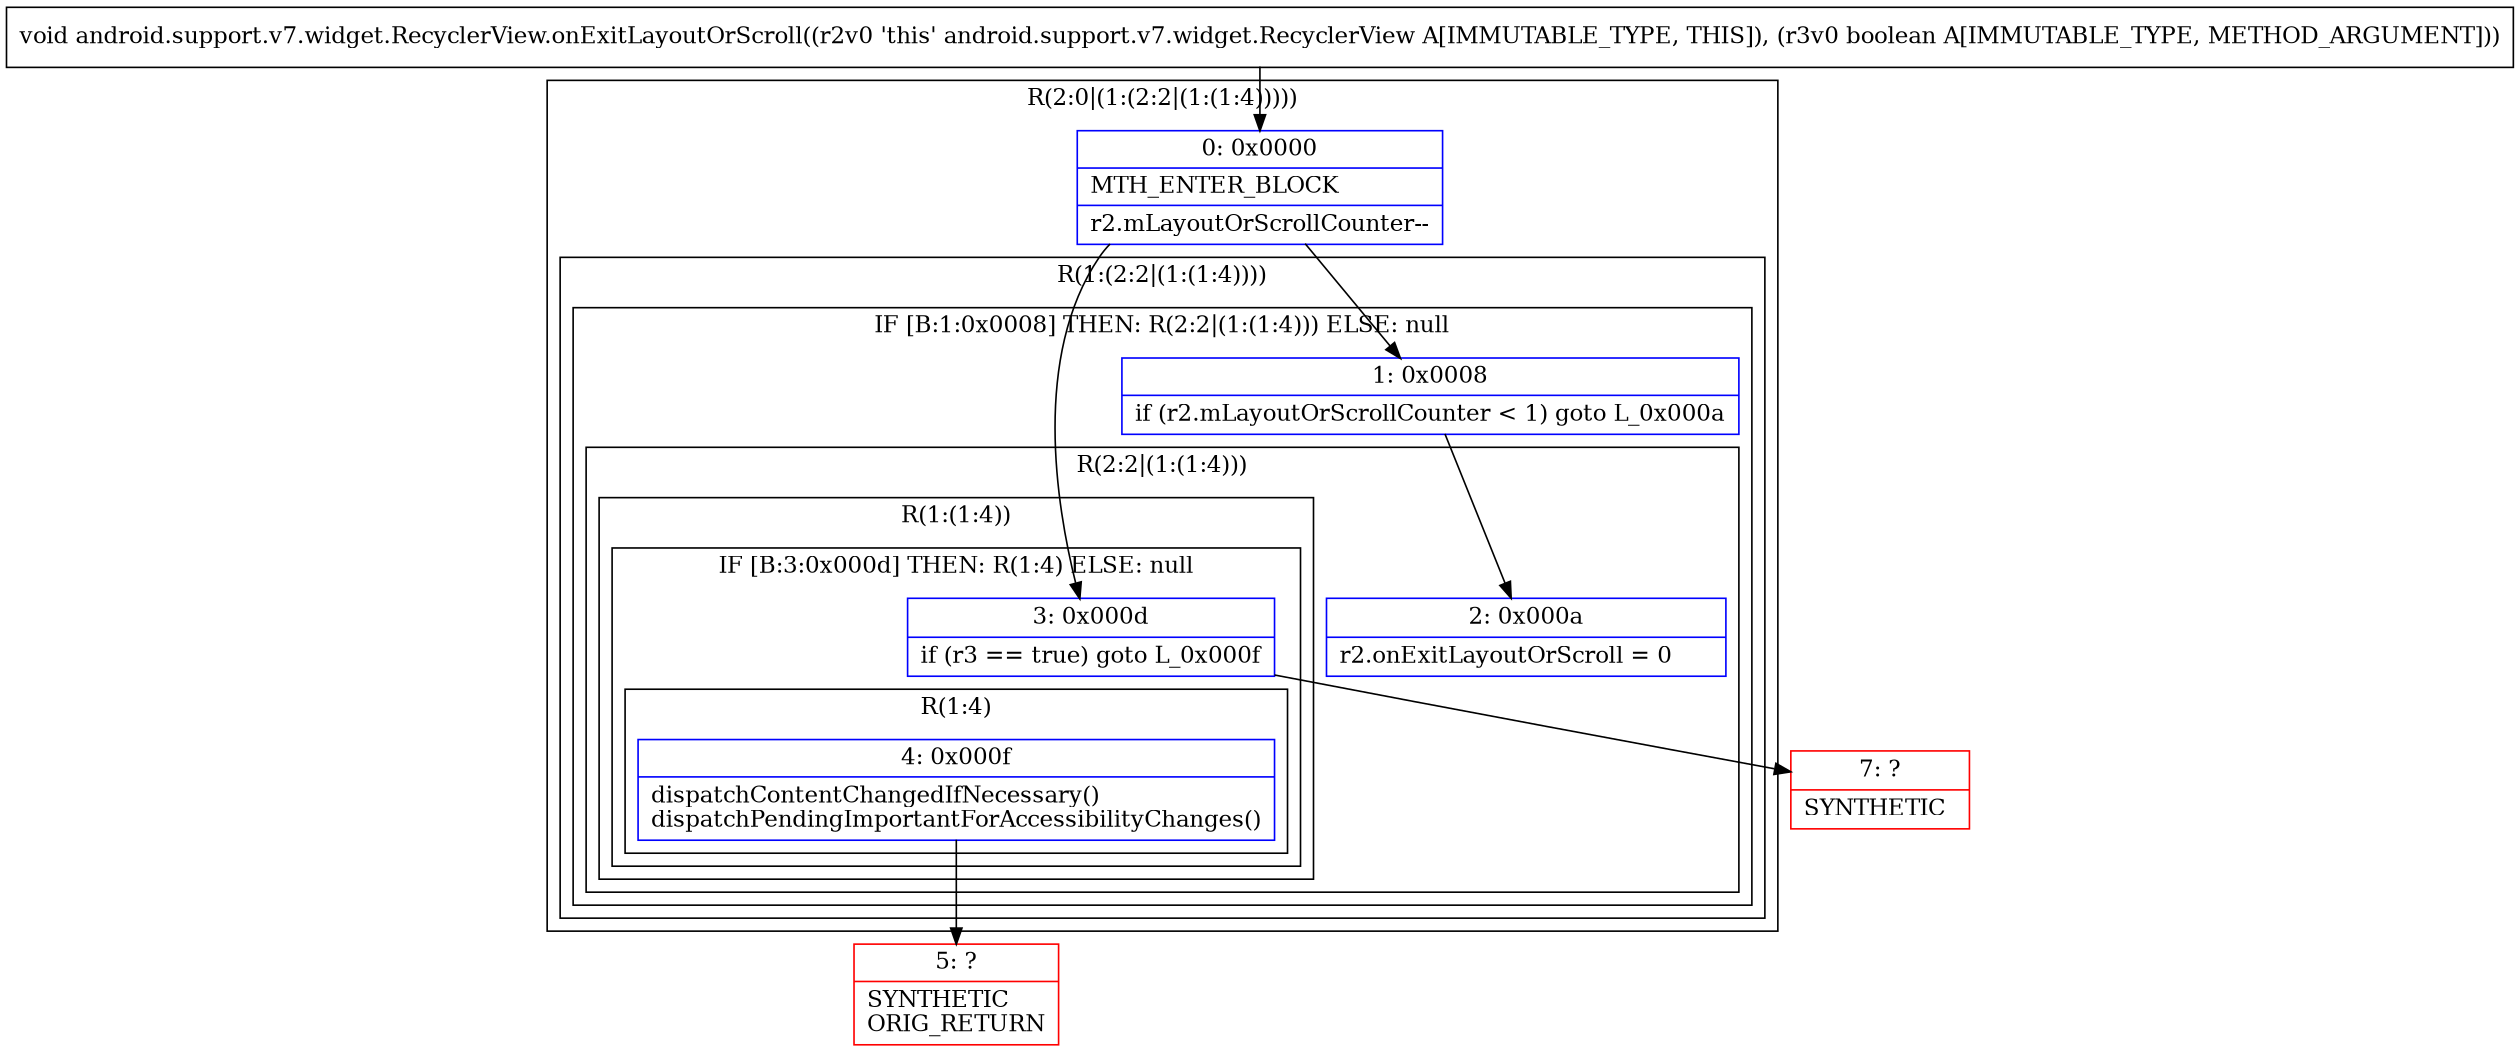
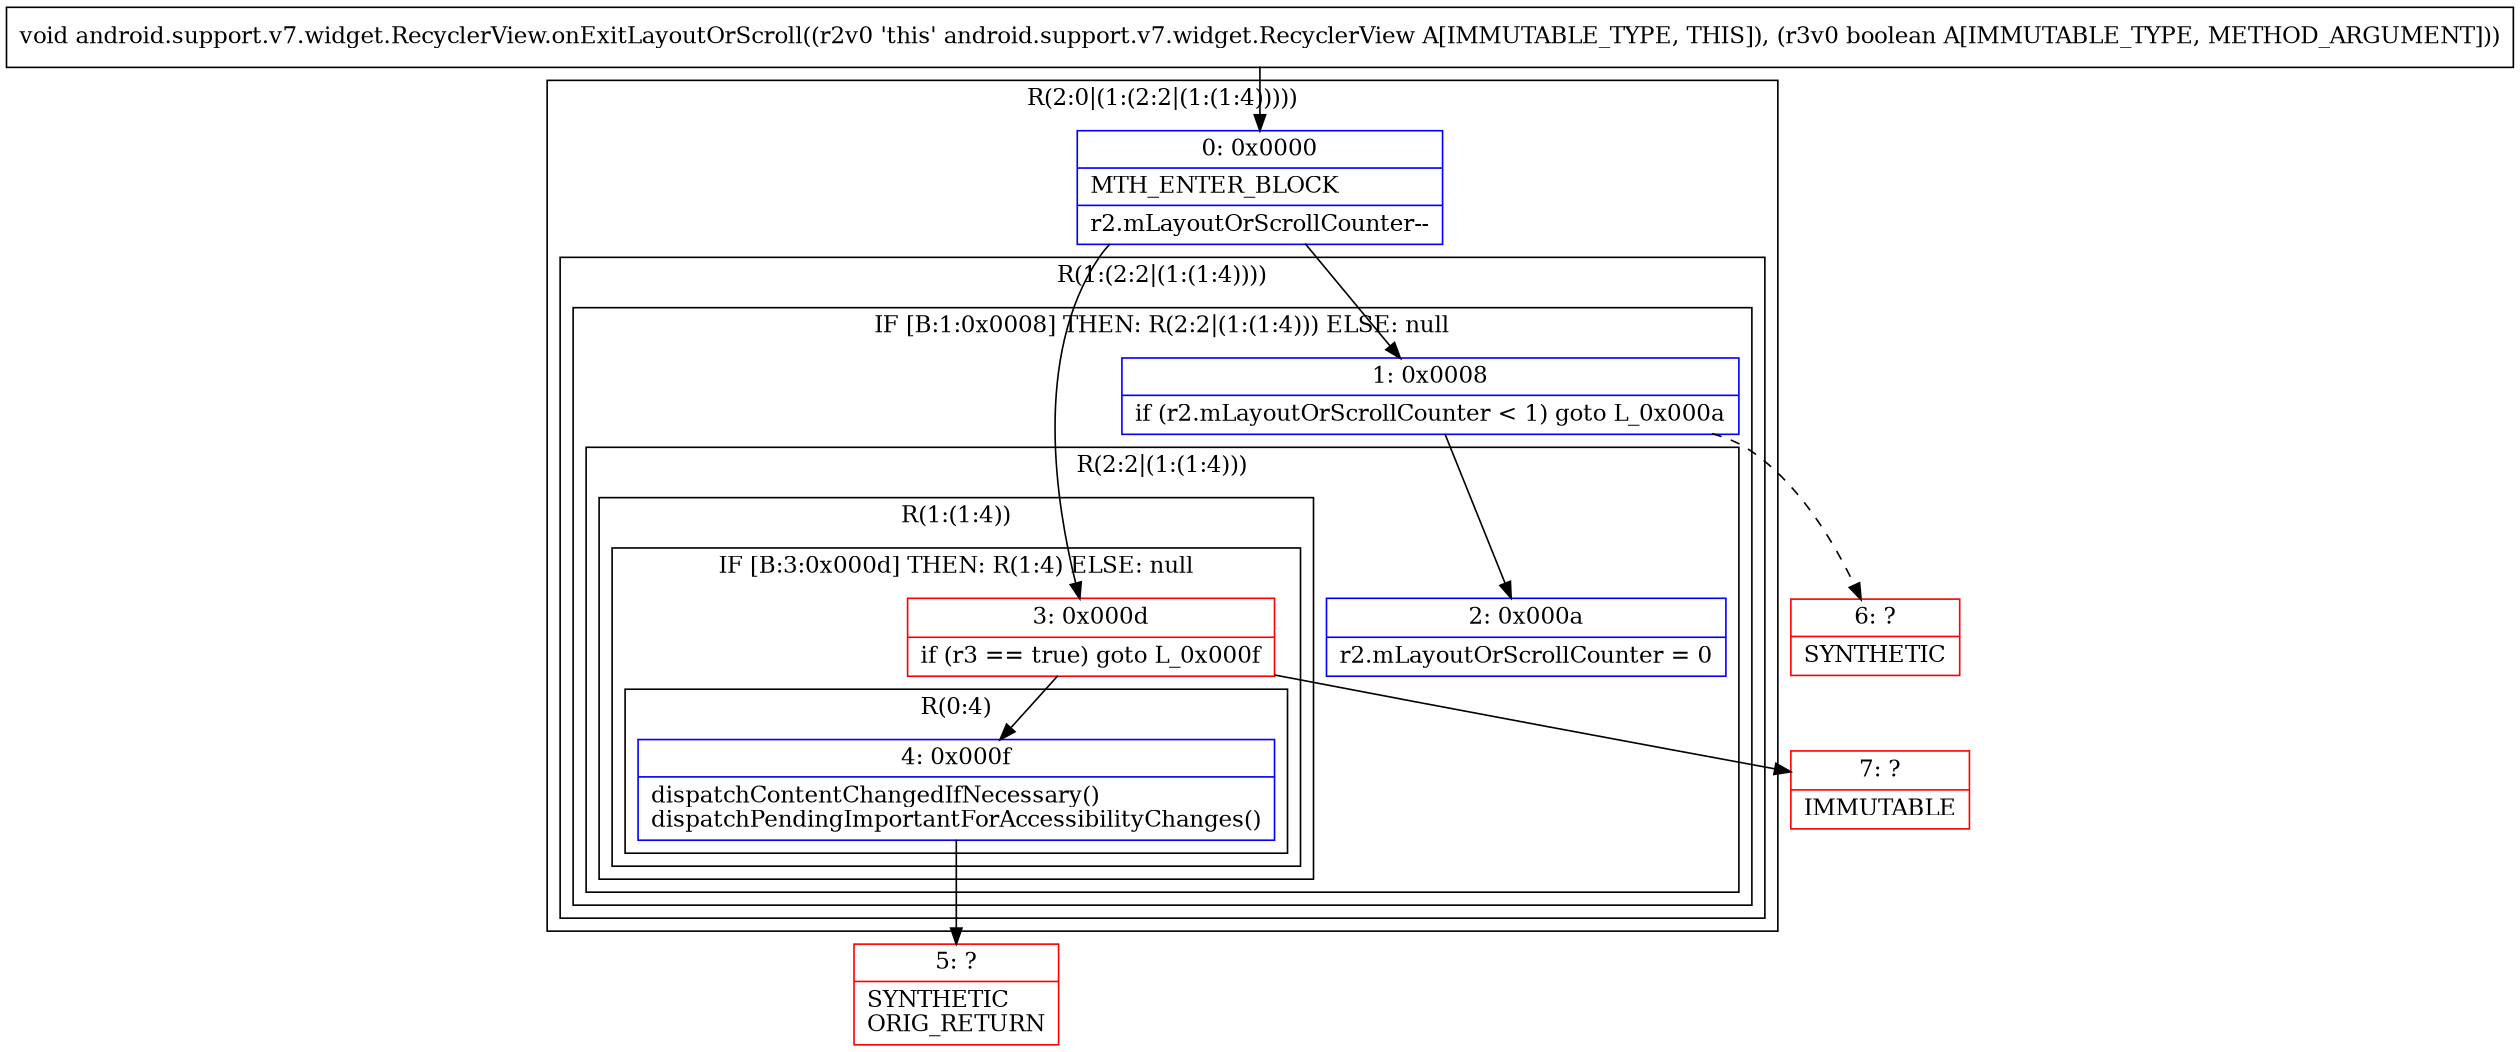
node "3: 0x000d": color blue -> red
node "6: ?": added
node "2: 0x000a": text "r2.onExitLayoutOrScroll = 0" -> "r2.mLayoutOrScrollCounter = 0"
edge "3: 0x000d" -> "4: 0x000f": added
cluster "R(1:4)": label "R(1:4)" -> "R(0:4)"
node "7: ?": text "SYNTHETIC" -> "IMMUTABLE"
